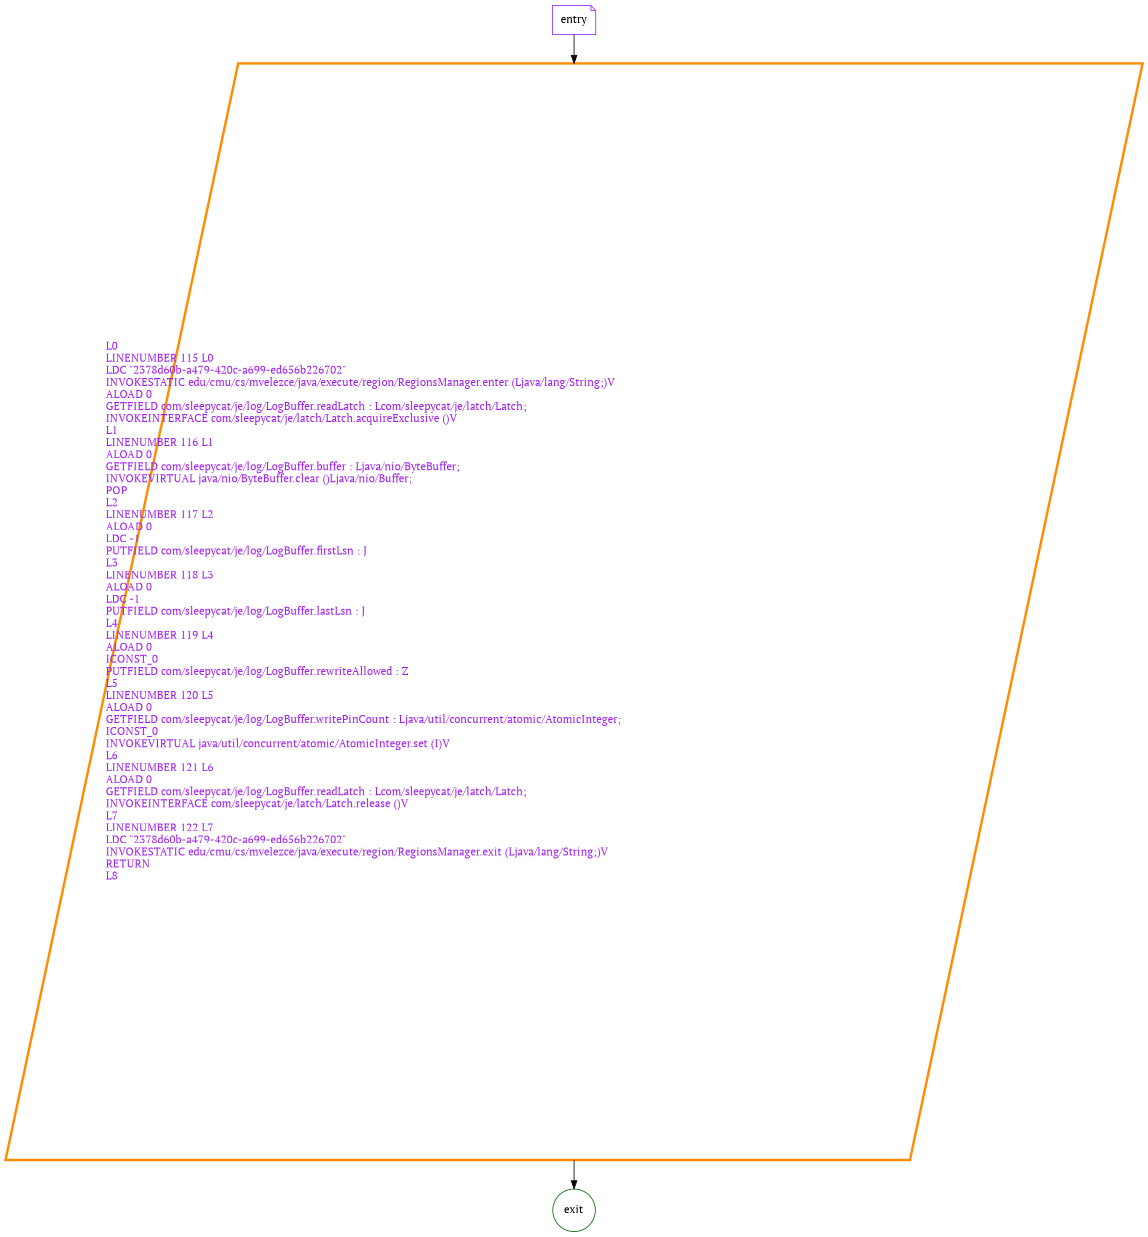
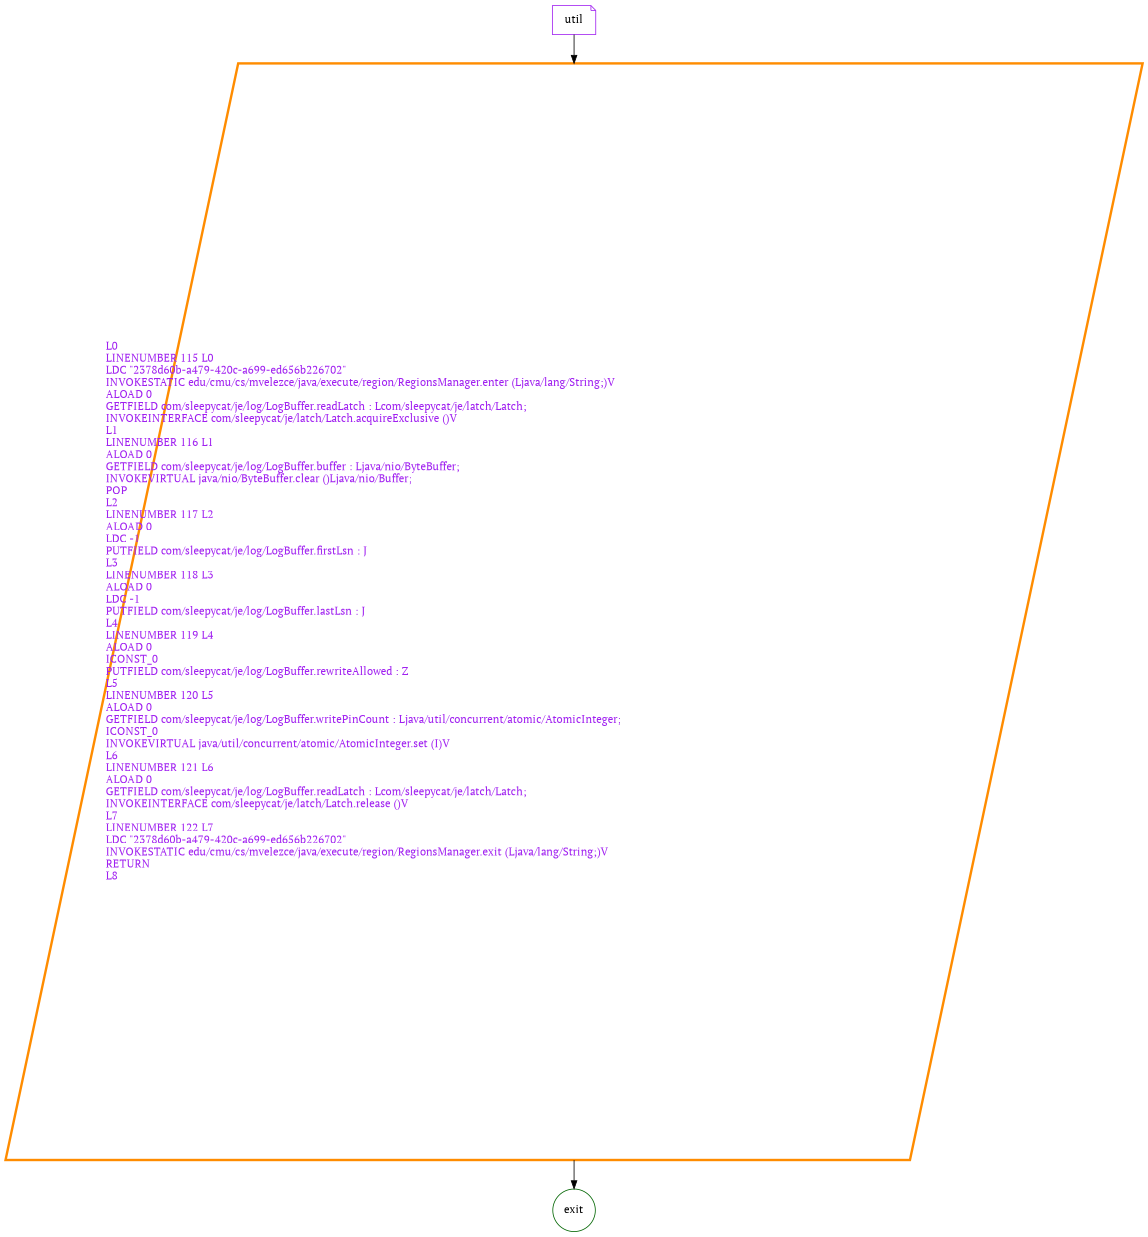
node "entry": label "entry" -> "util"
